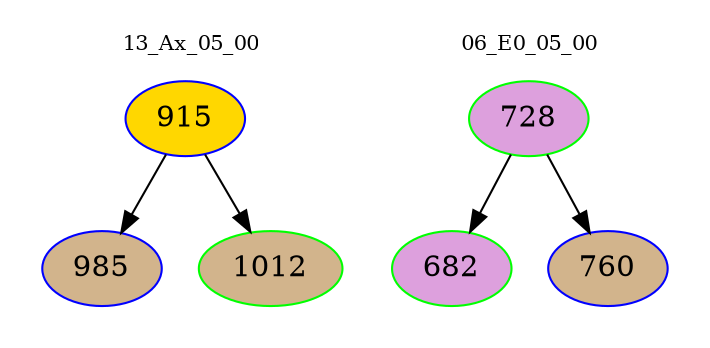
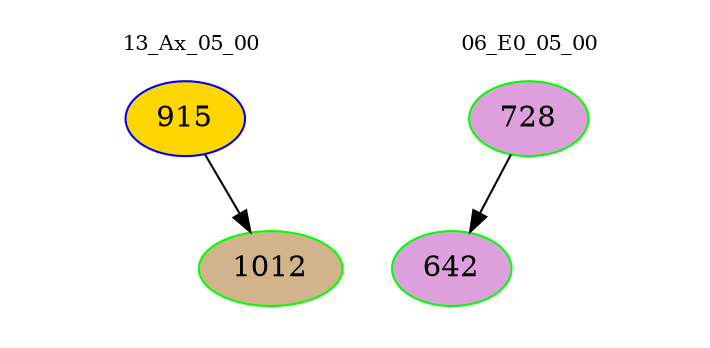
node "985": removed
node "682": label "682" -> "642"
node "760": removed
